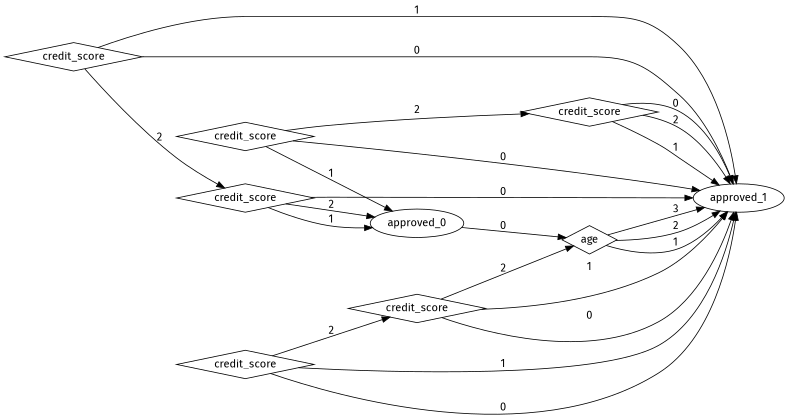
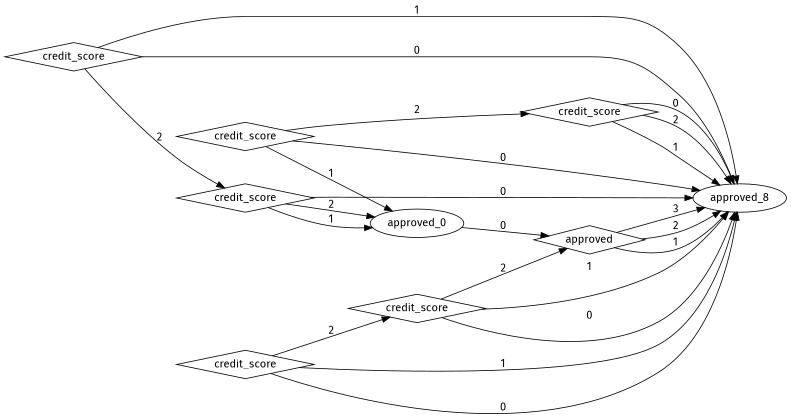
node "approved_1": label "approved_1" -> "approved_8"
node "age": label "age" -> "approved"
